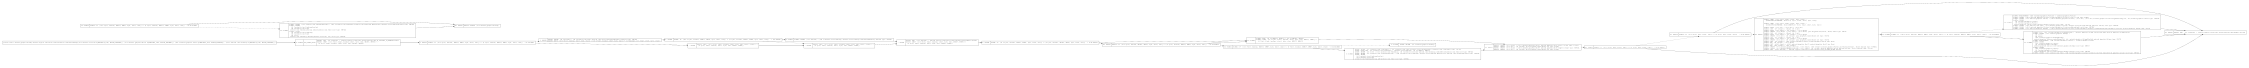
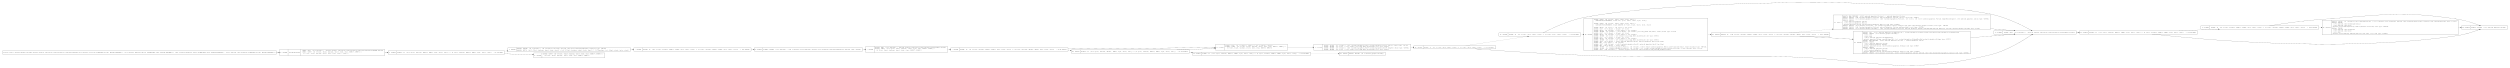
node "23: 0x009b": added
node "7: 0x0014": removed
node "13: 0x001f": removed
